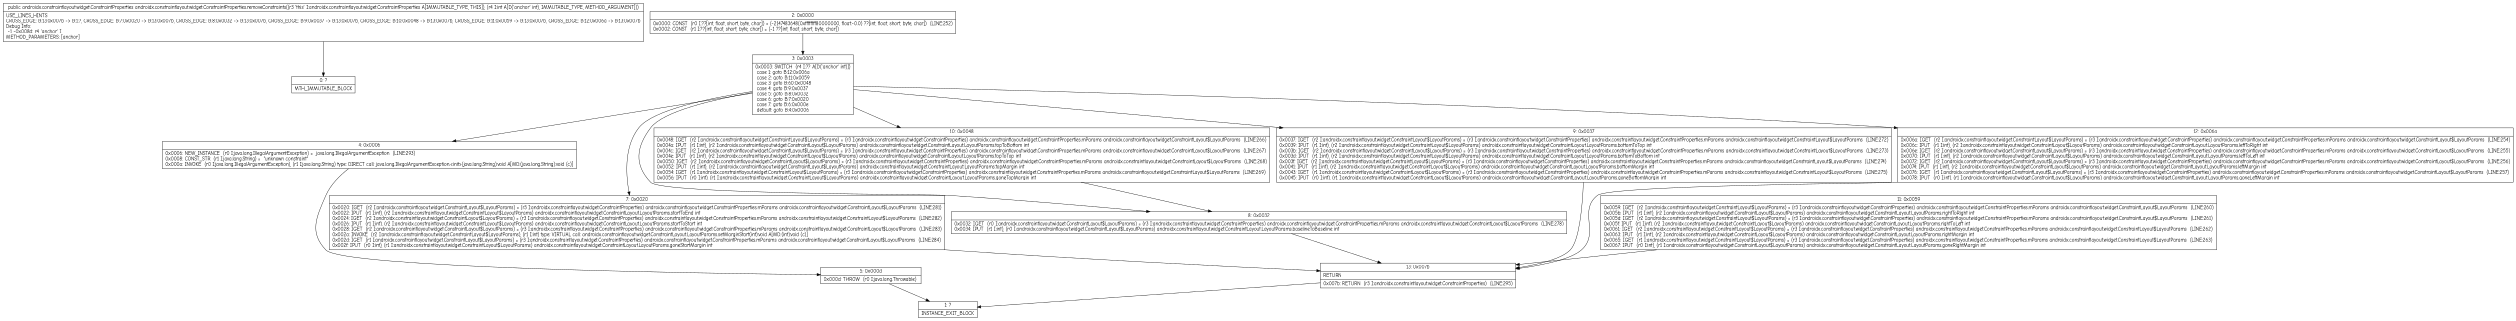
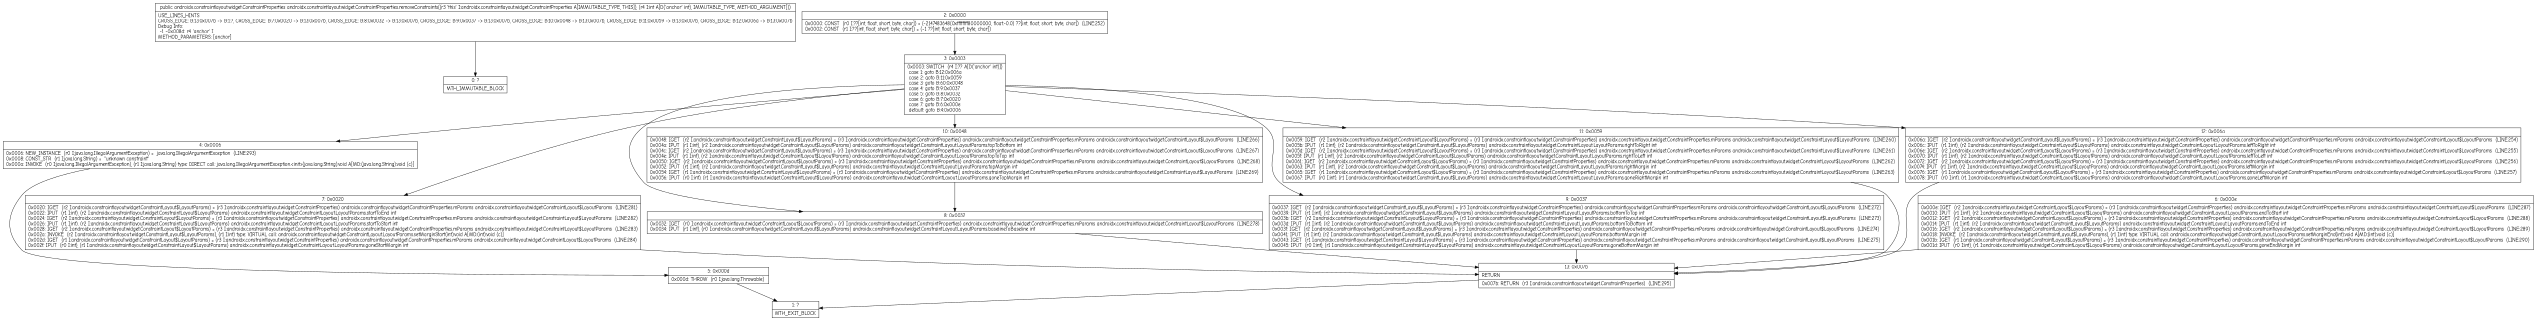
edge "3: 0x0003" -> "11: 0x0059": added
node "6: 0x000e": added
node "1: ?": text "INSTANCE_EXIT_BLOCK" -> "MTH_EXIT_BLOCK"
